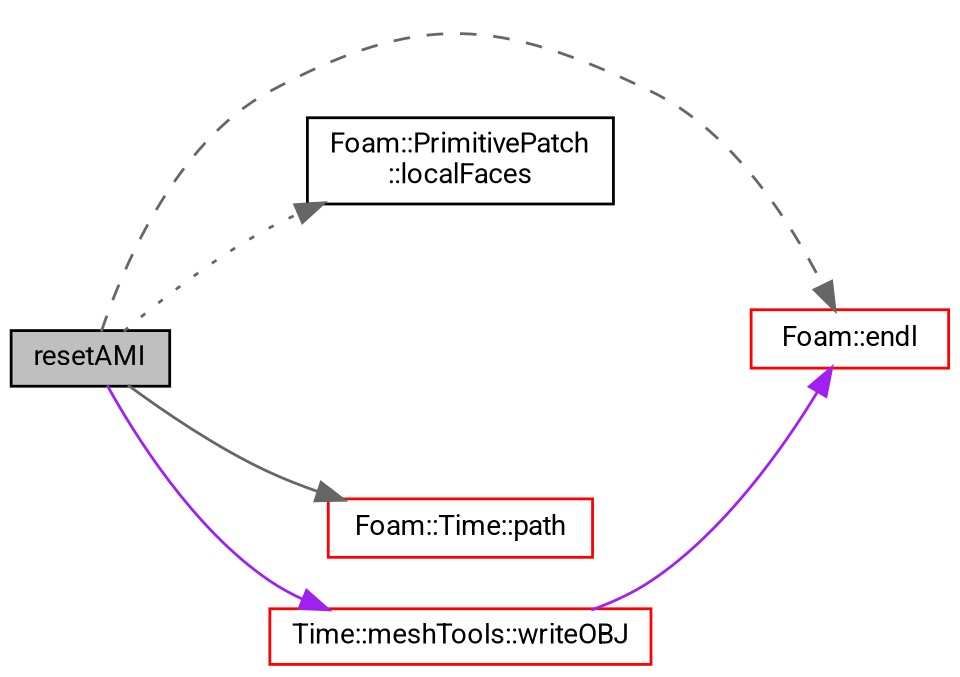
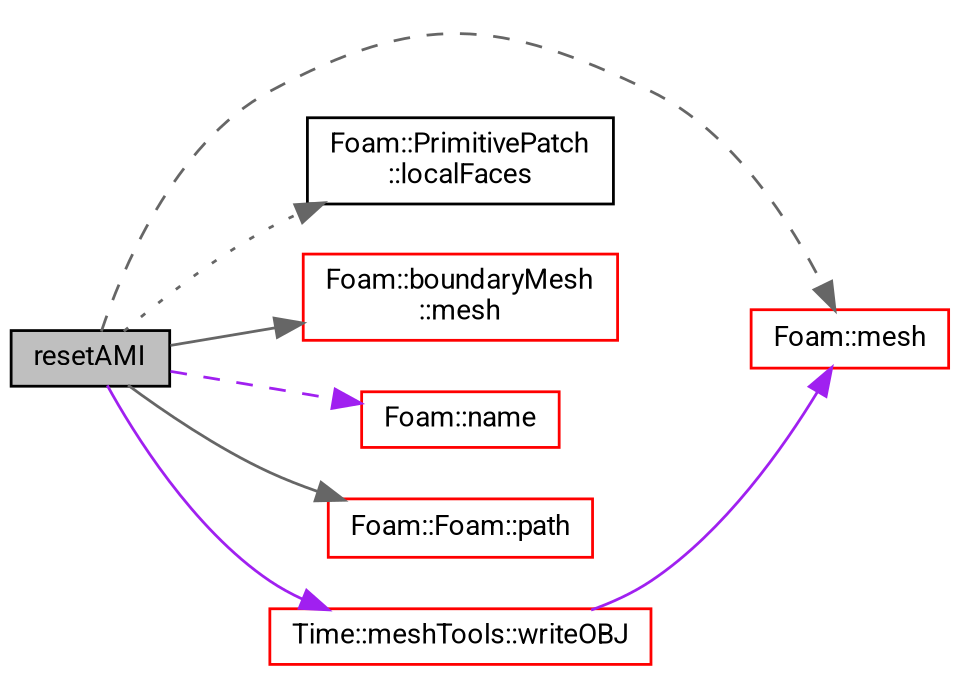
node "Foam::boundaryMesh ::mesh": added
node "Foam::endl": label "Foam::endl" -> "Foam::mesh"
node "Foam::name": added
node "Foam::Time::path": label "Foam::Time::path" -> "Foam::Foam::path"
